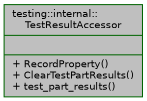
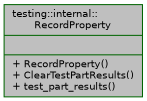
node "testing::internal::": text "TestResultAccessor" -> "RecordProperty"
